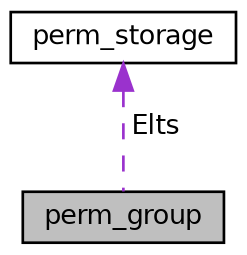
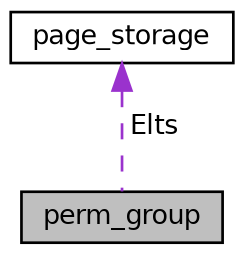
node "perm_storage": label "perm_storage" -> "page_storage"
